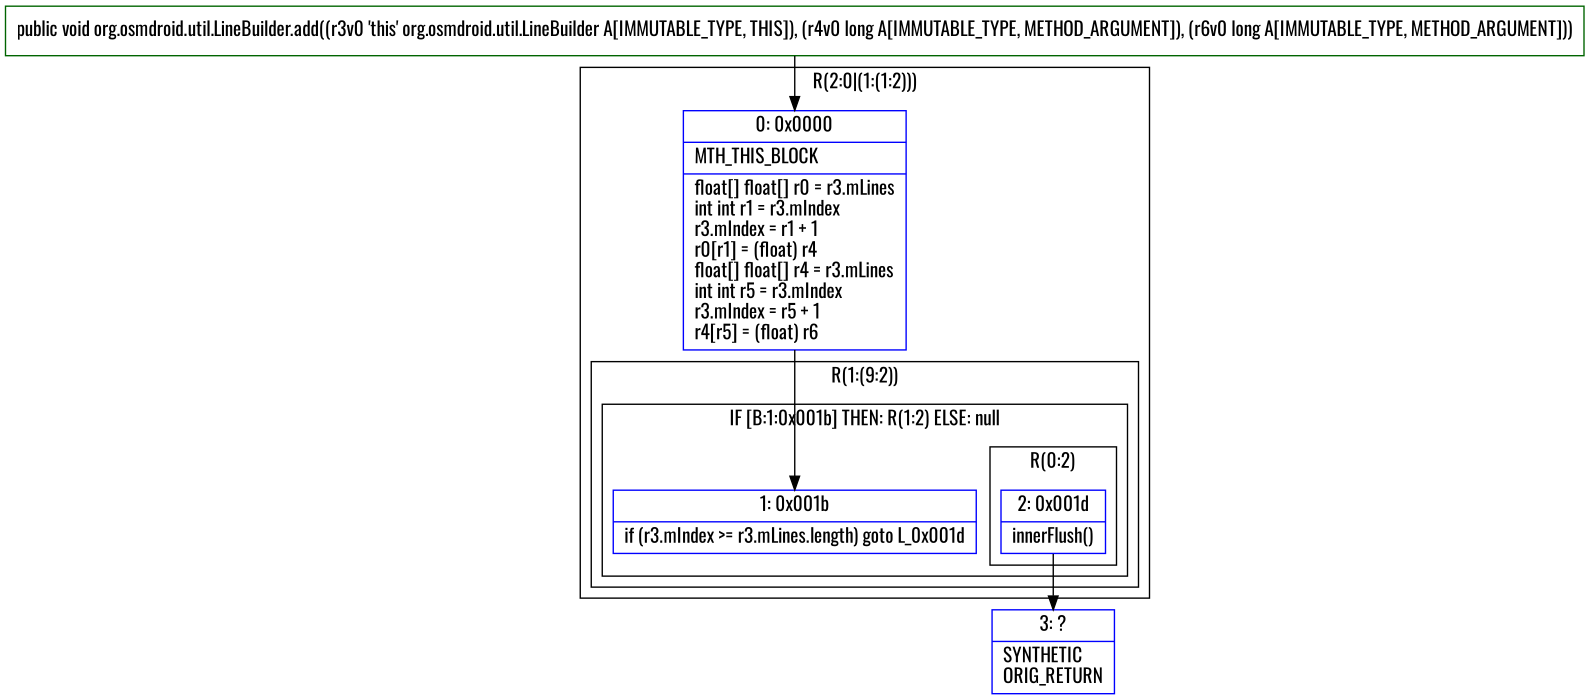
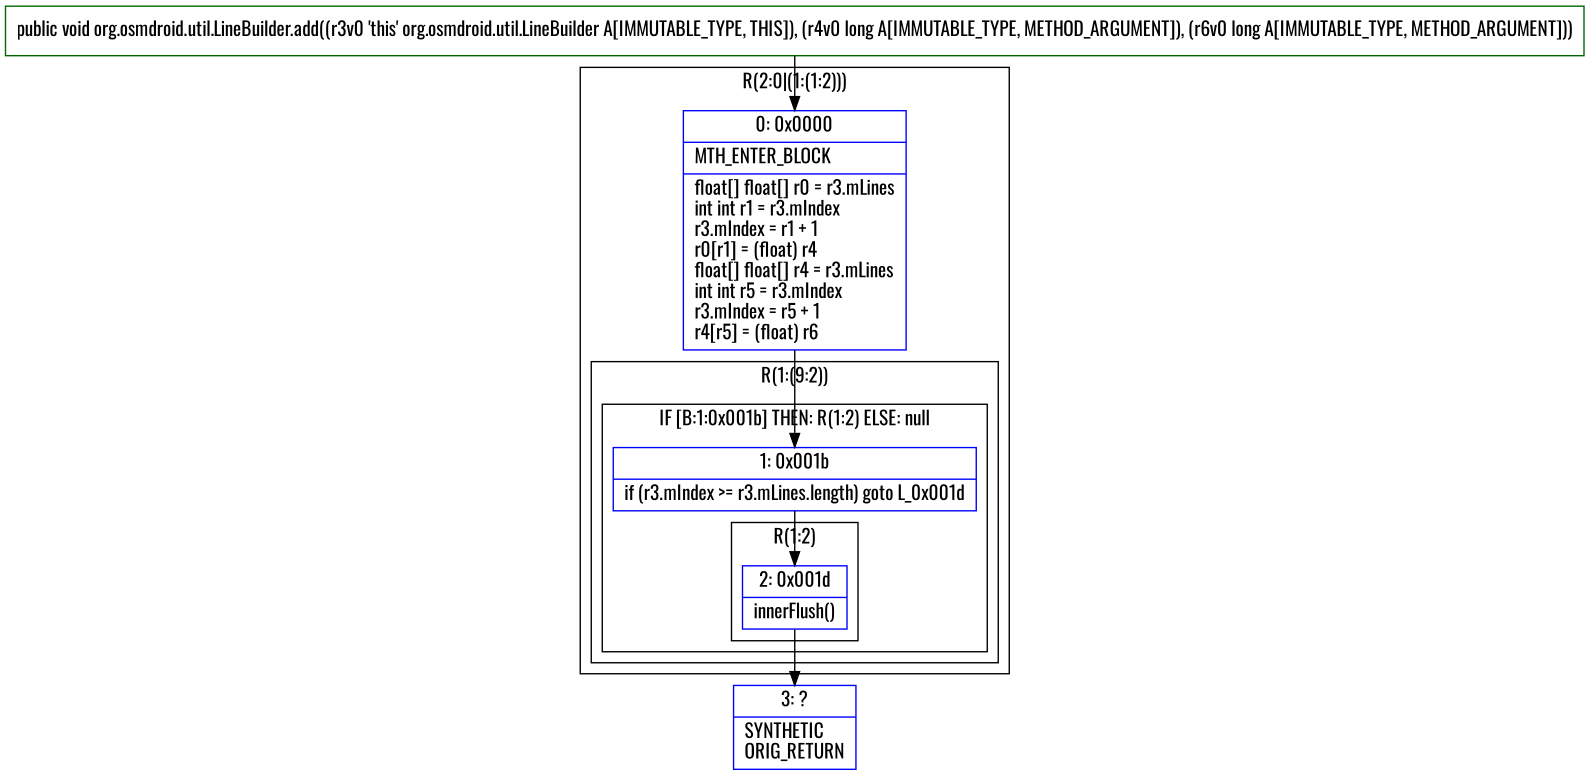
node "0: 0x0000": text "MTH_THIS_BLOCK" -> "MTH_ENTER_BLOCK"
cluster "R(0:2)": label "R(0:2)" -> "R(1:2)"
edge "1: 0x001b" -> "2: 0x001d": added
